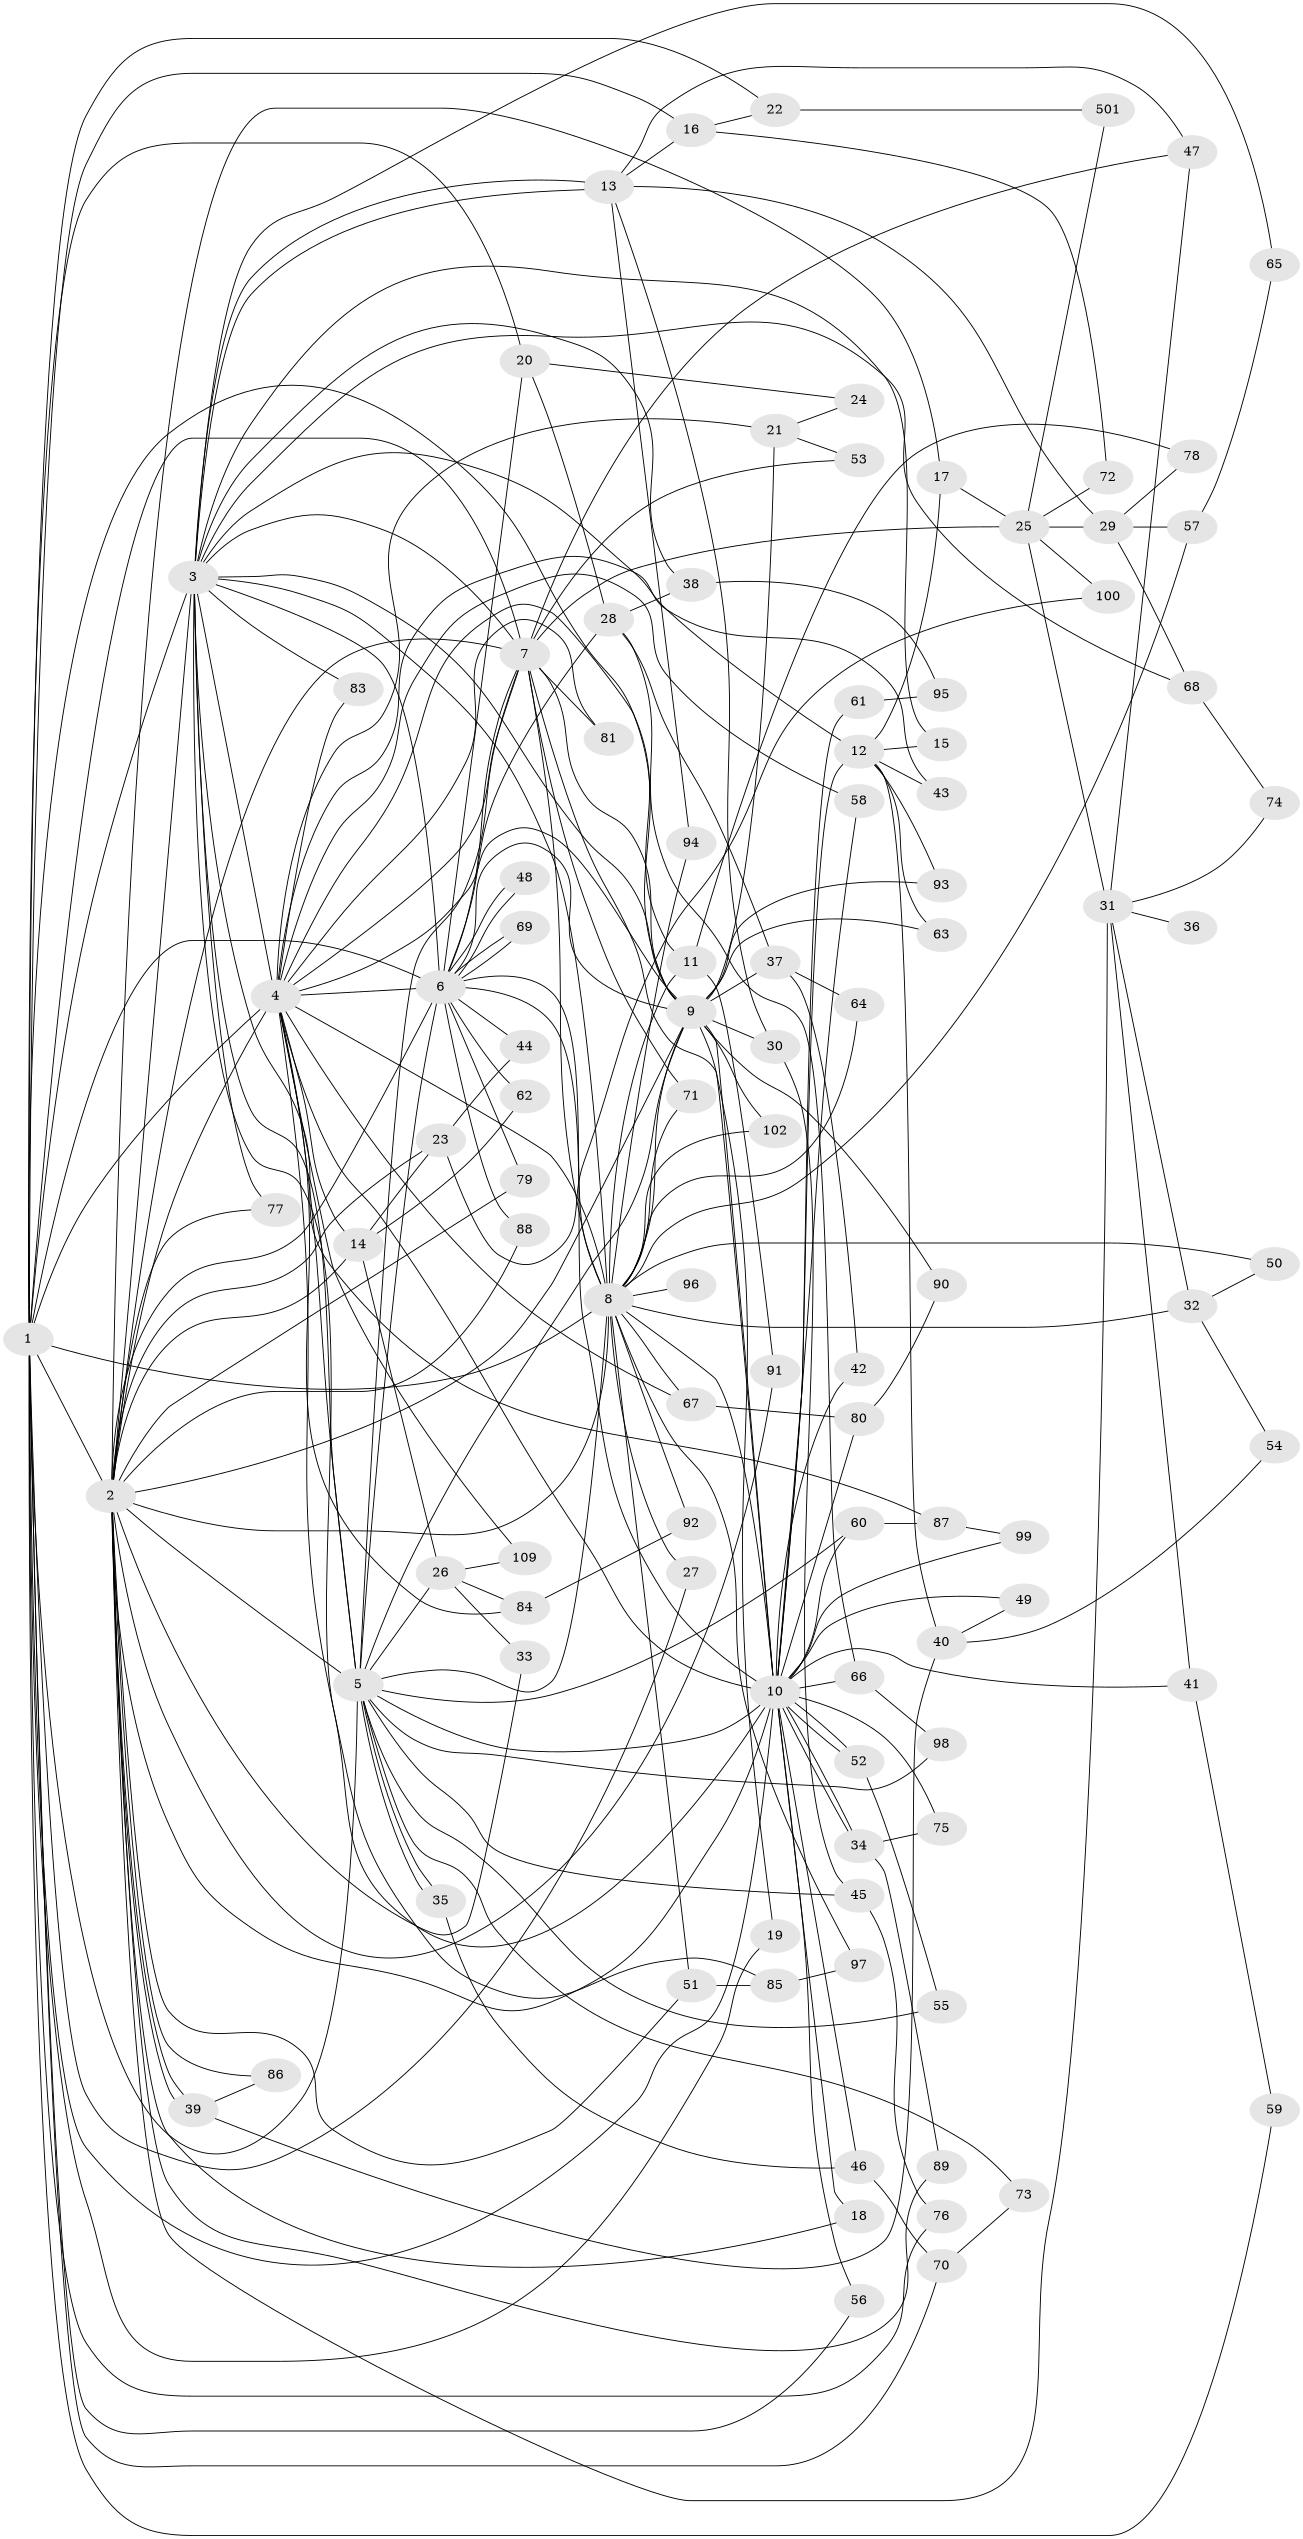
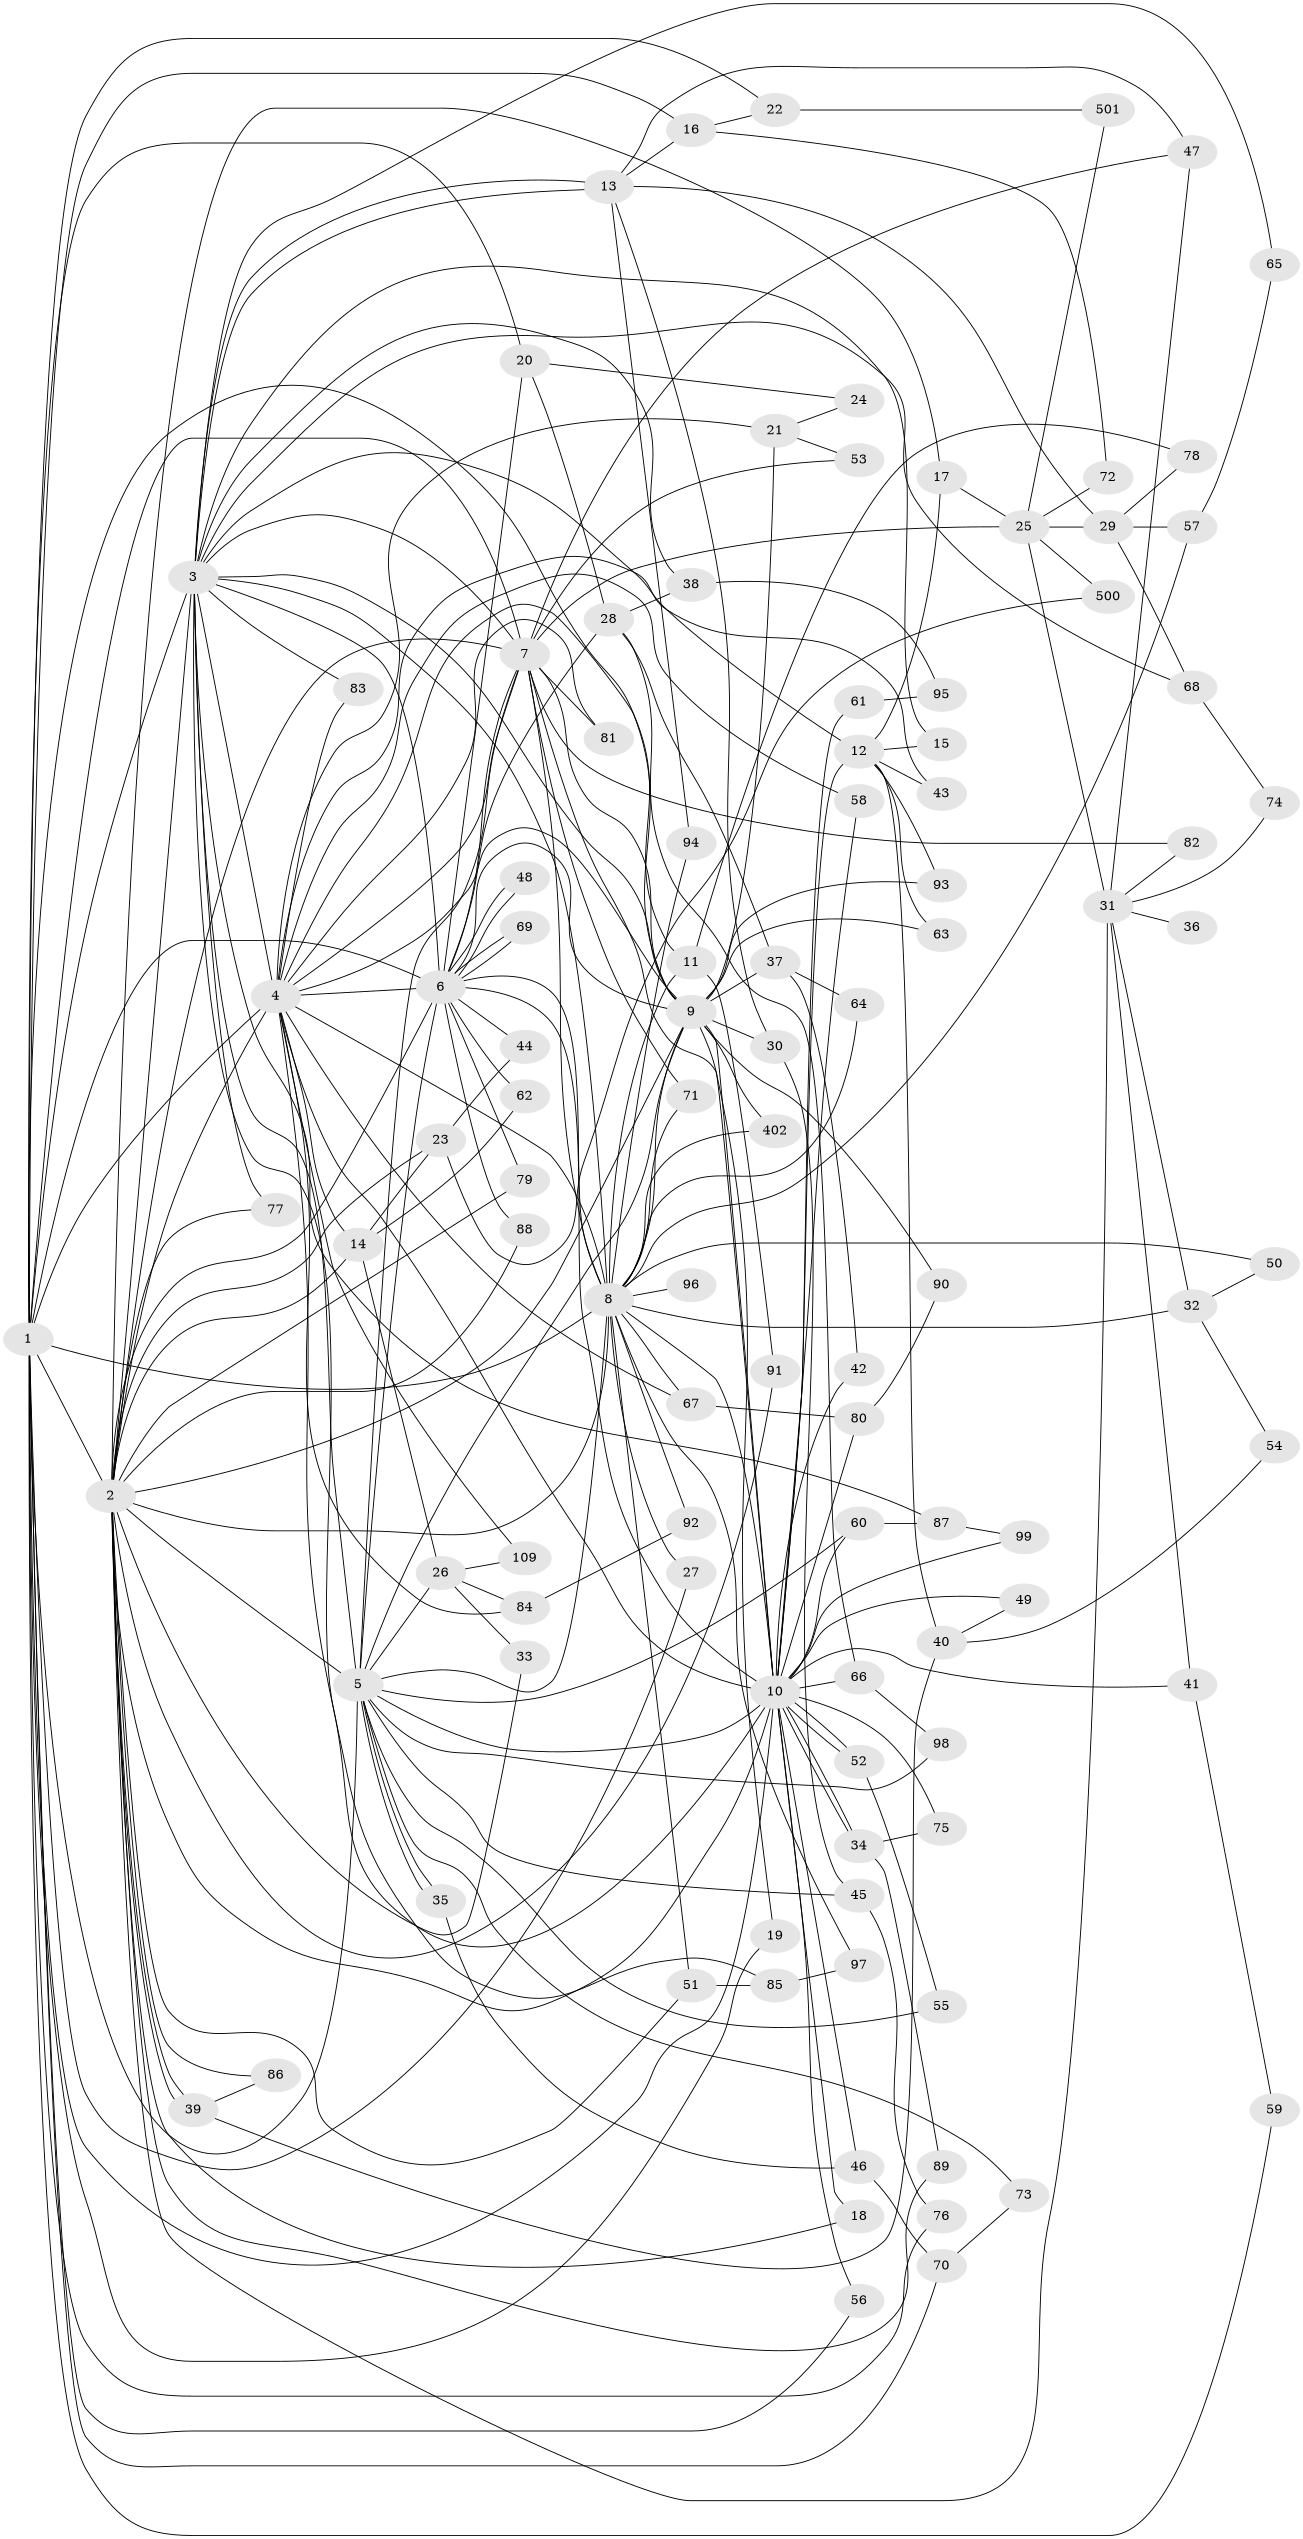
node "100": label "100" -> "500"
node "82": added
node "102": label "102" -> "402"
edge "4" -- "5": removed
